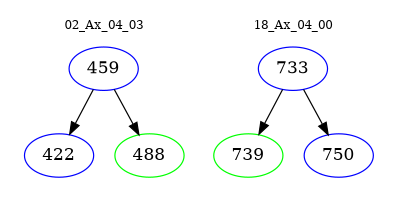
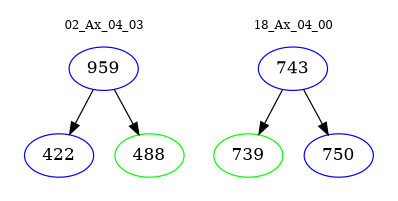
node "459": label "459" -> "959"
node "733": label "733" -> "743"
